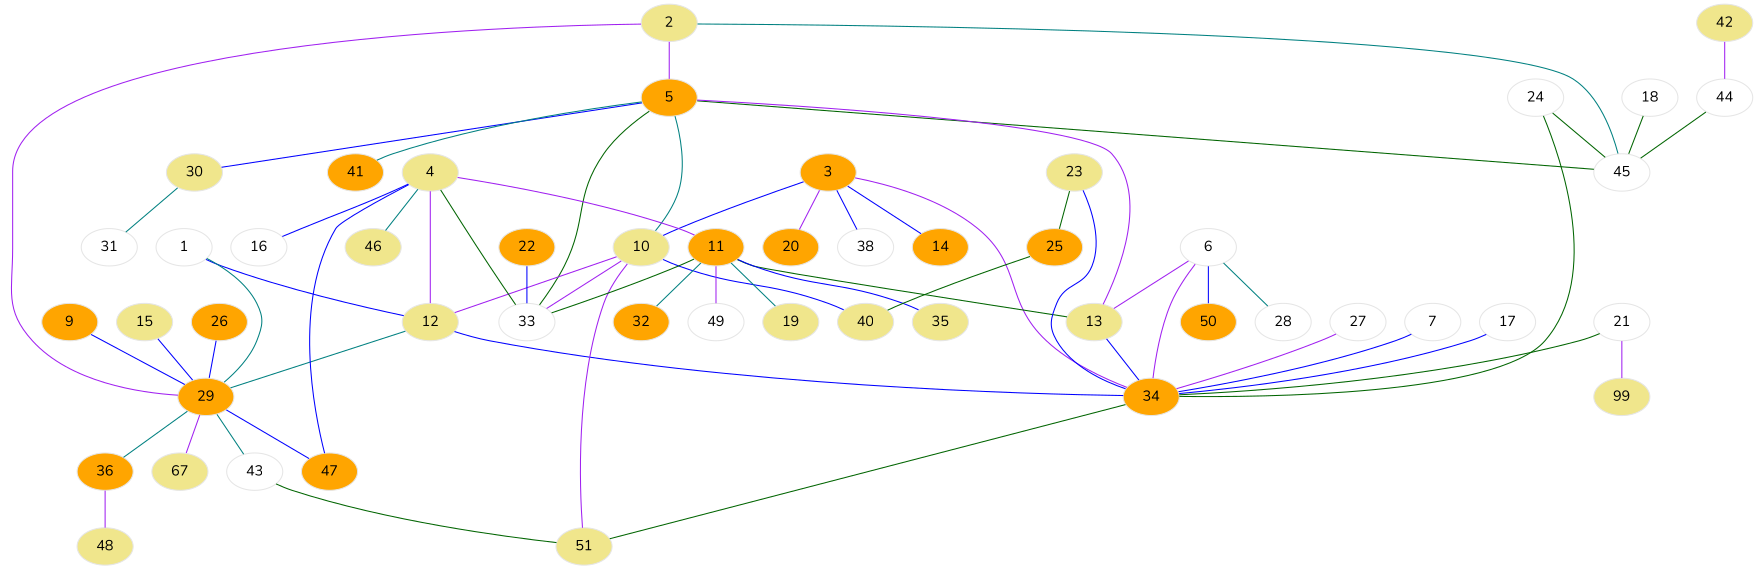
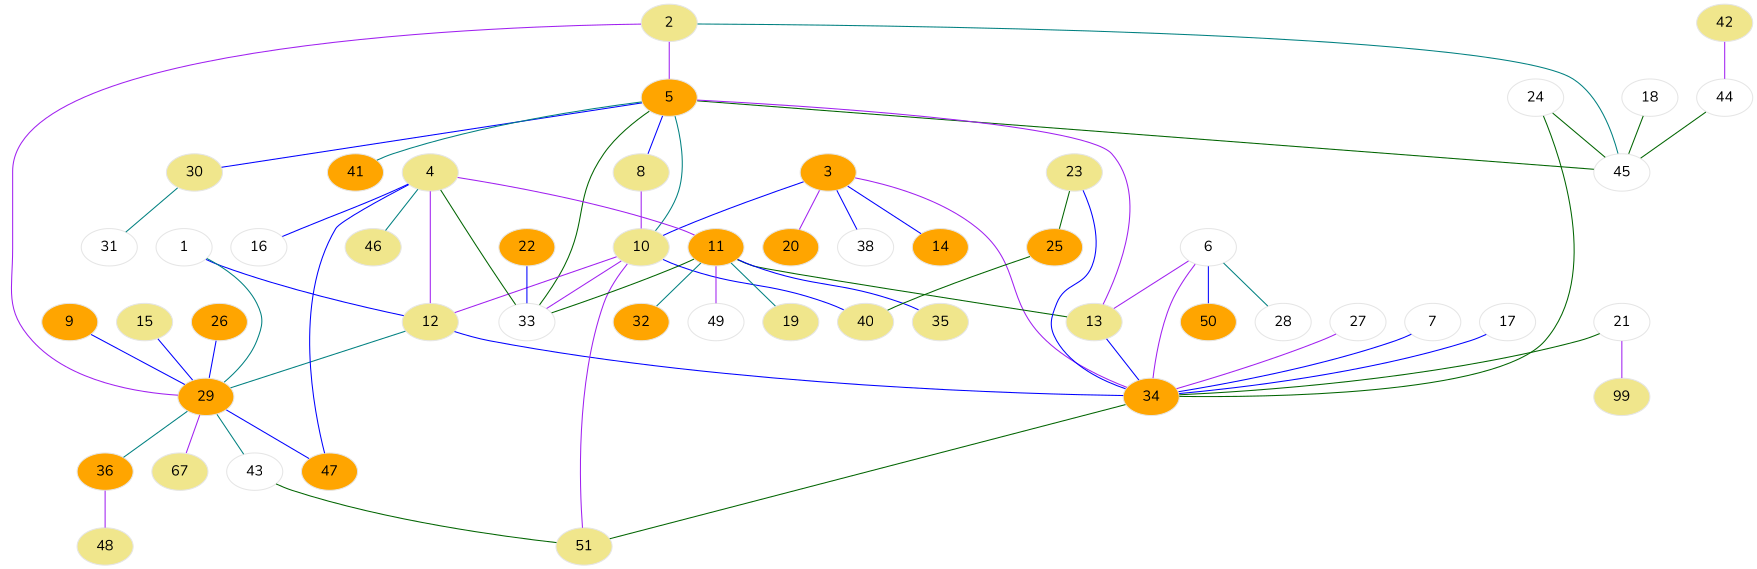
node "8": added
